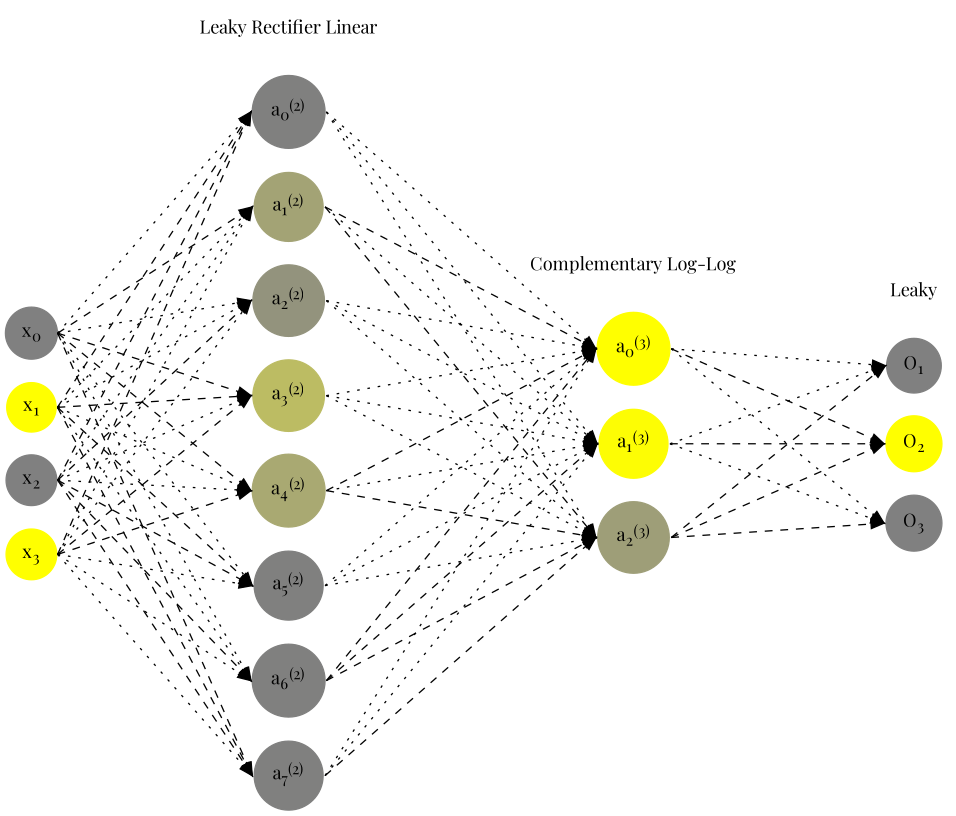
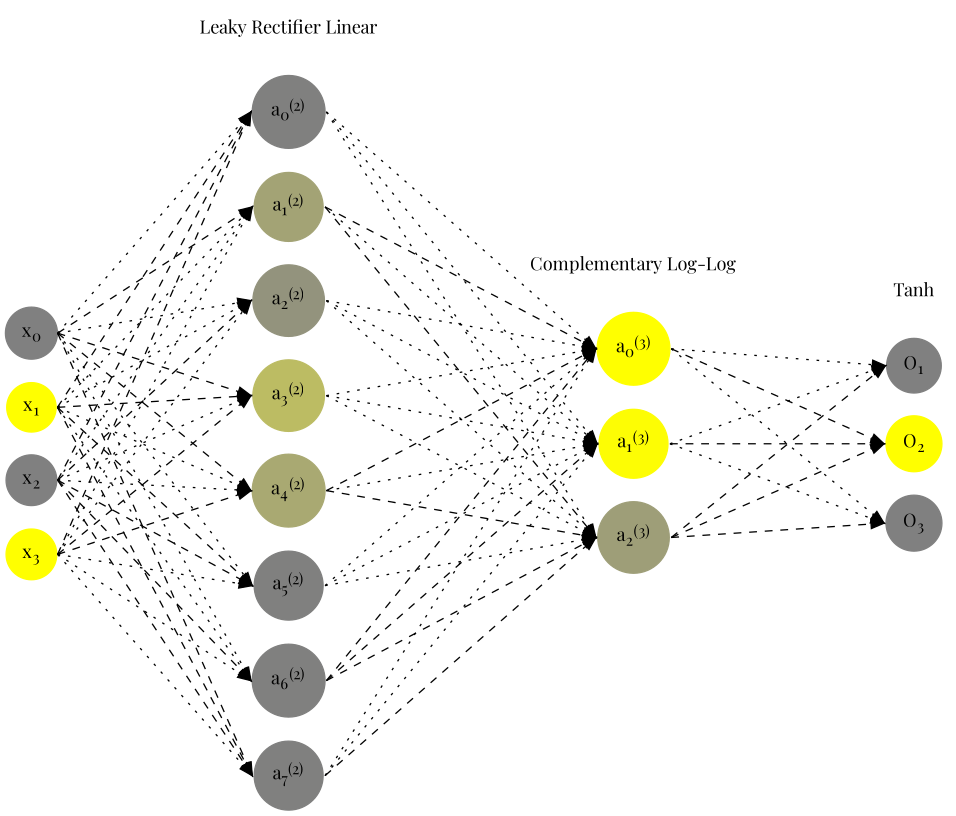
node "Leaky": label "Leaky" -> "Tanh"
